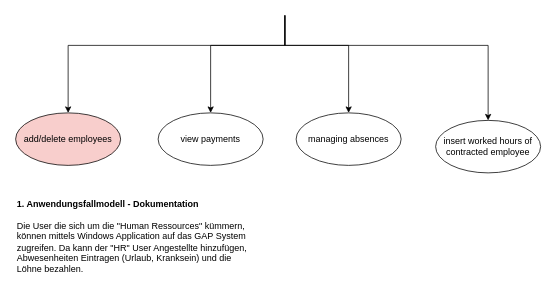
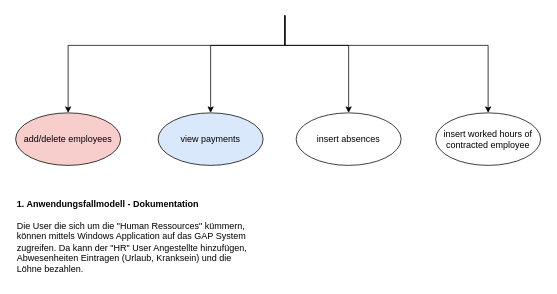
node "view payments": fillcolor #ffffff -> #dae8fc
node "managing absences": label "managing absences" -> "insert absences"
node "insert worked hours of contracted employee": moved (488, 147) -> (488, 139)
